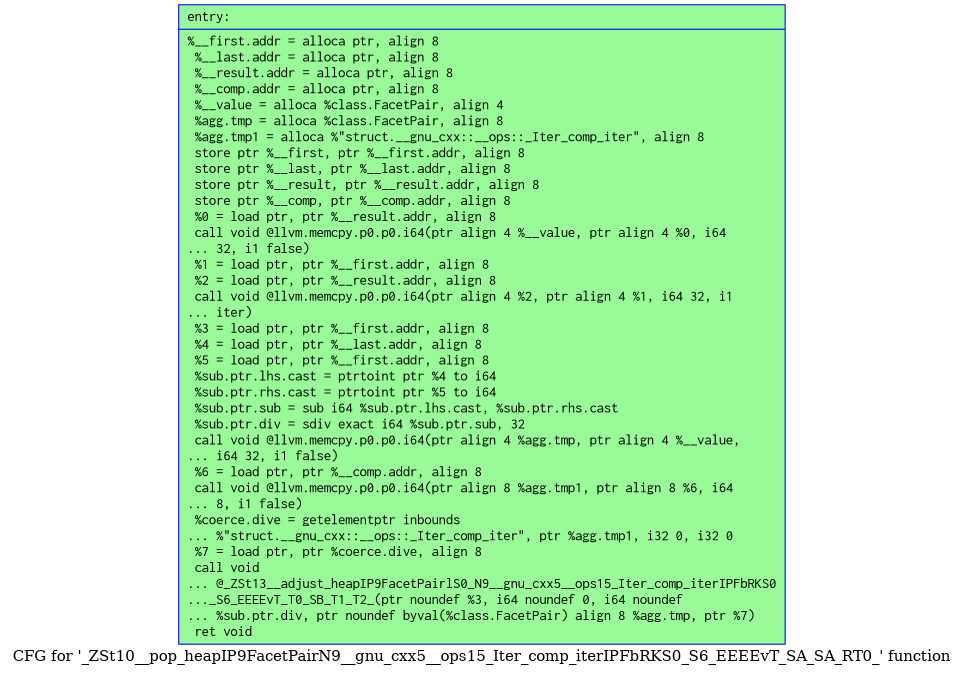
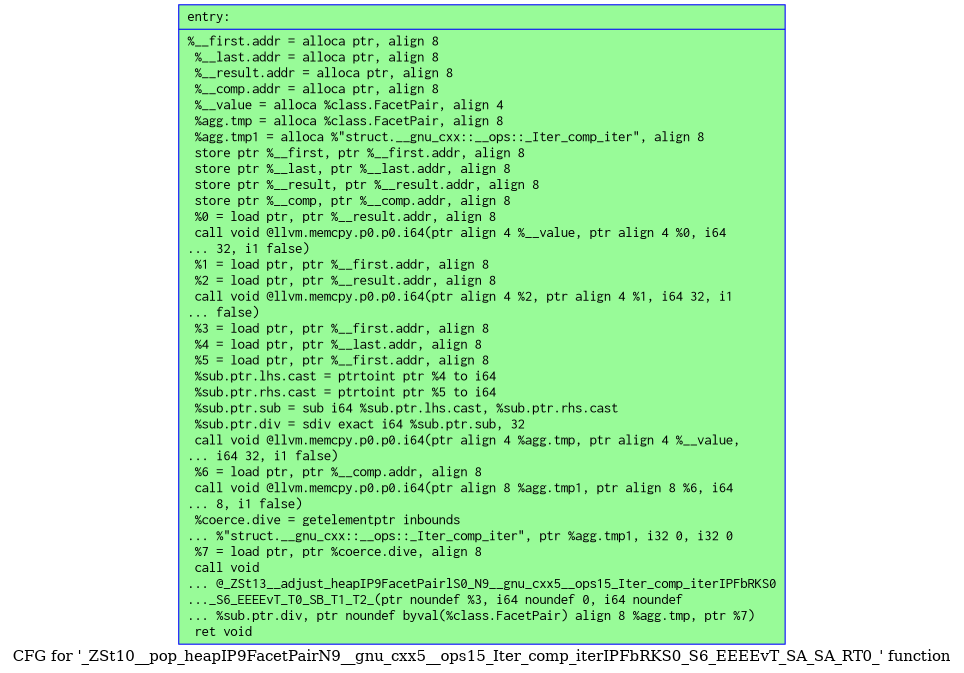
node "entry:": text "... iter)" -> "... false)"
